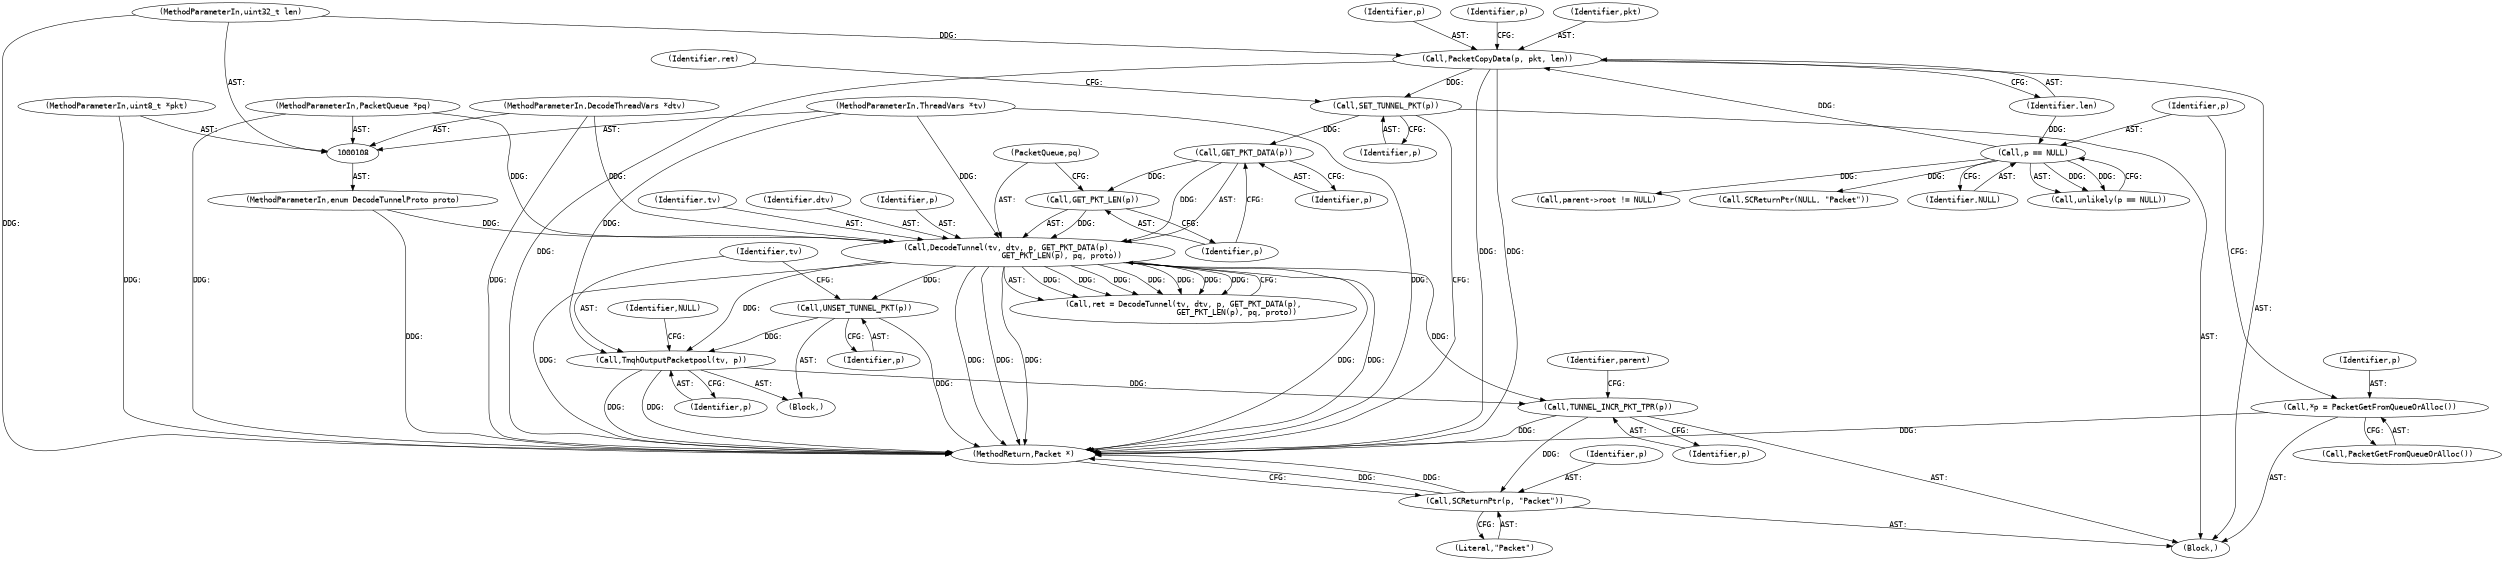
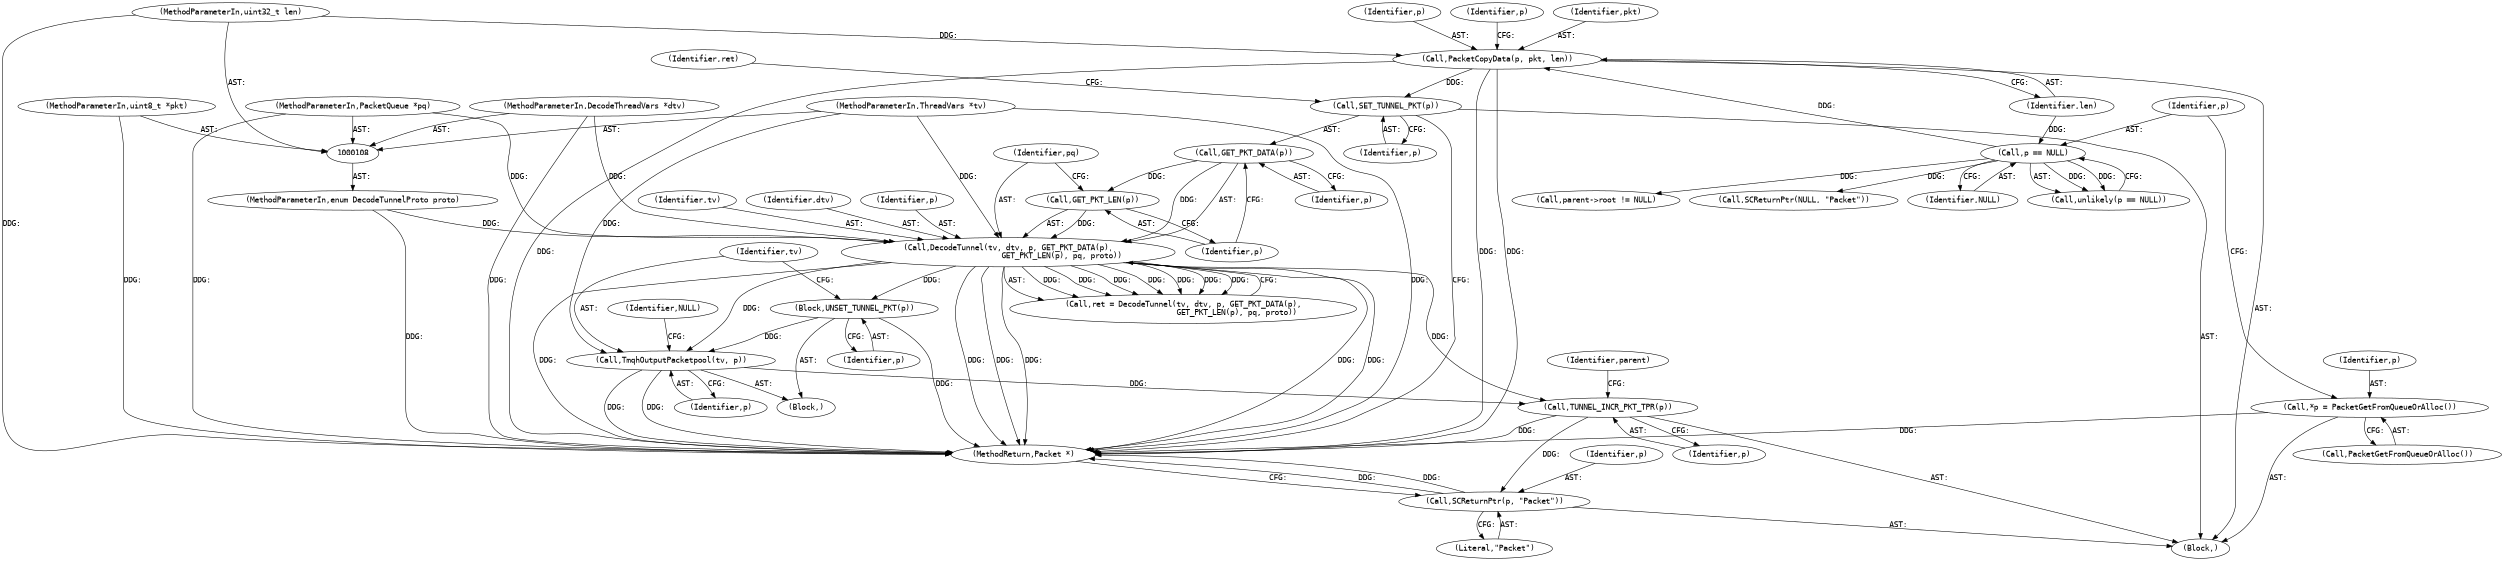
edge "(Call,SET_TUNNEL_PKT(p))" -> "(Call,GET_PKT_DATA(p))": label "DDG: " -> "AST: "
node "(PacketQueue,pq)": label "(PacketQueue,pq)" -> "(Identifier,pq)"
node "(Call,UNSET_TUNNEL_PKT(p))": label "(Call,UNSET_TUNNEL_PKT(p))" -> "(Block,UNSET_TUNNEL_PKT(p))"
